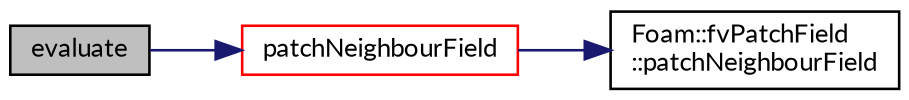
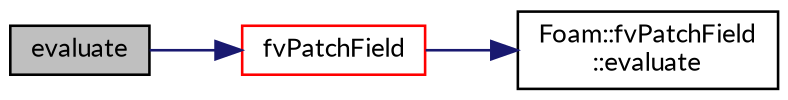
node "patchNeighbourField": label "patchNeighbourField" -> "fvPatchField"
node "Foam::fvPatchField ::patchNeighbourField": label "Foam::fvPatchField ::patchNeighbourField" -> "Foam::fvPatchField ::evaluate"
